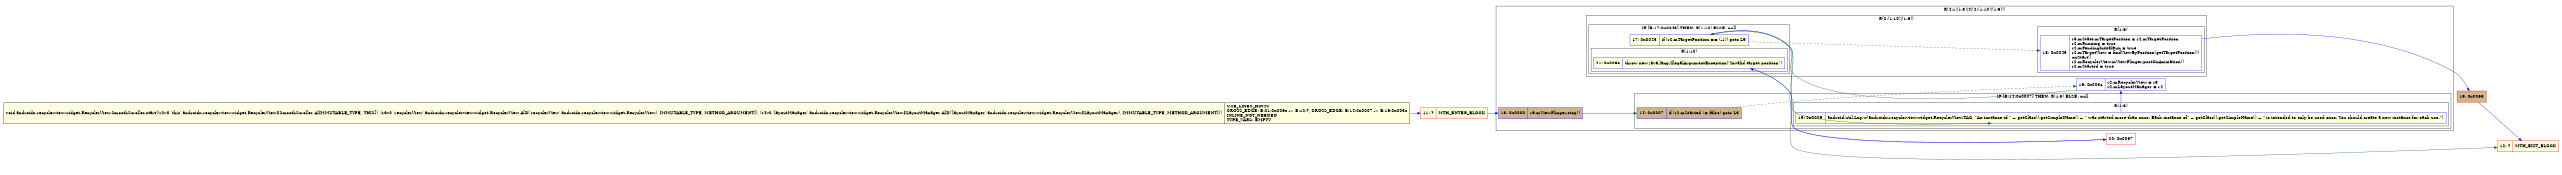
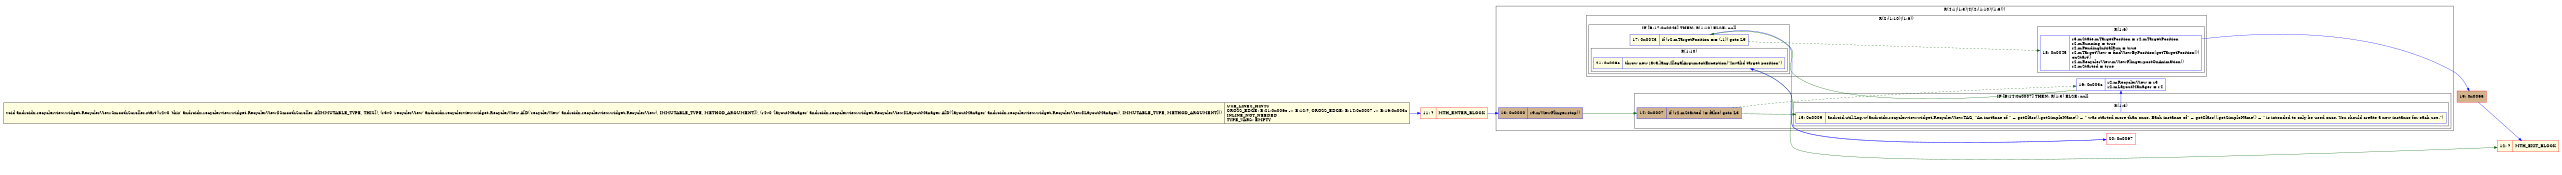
edge "17: 0x0043" -> "15: 0x0009": now "14: 0x0007" -> "15: 0x0009"
